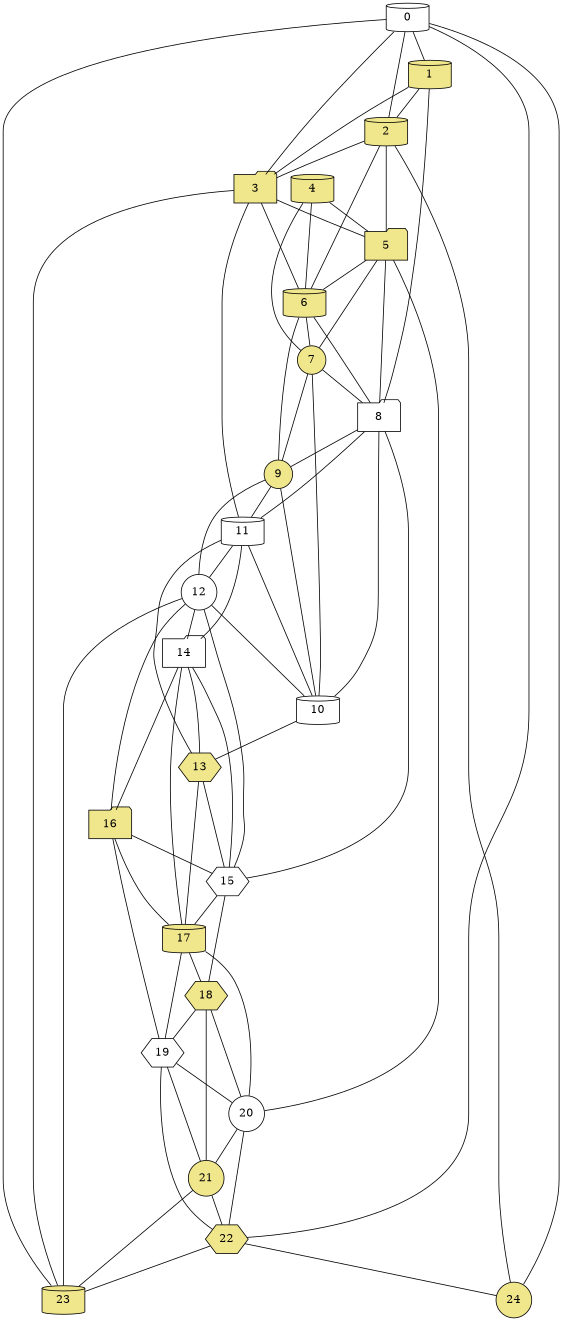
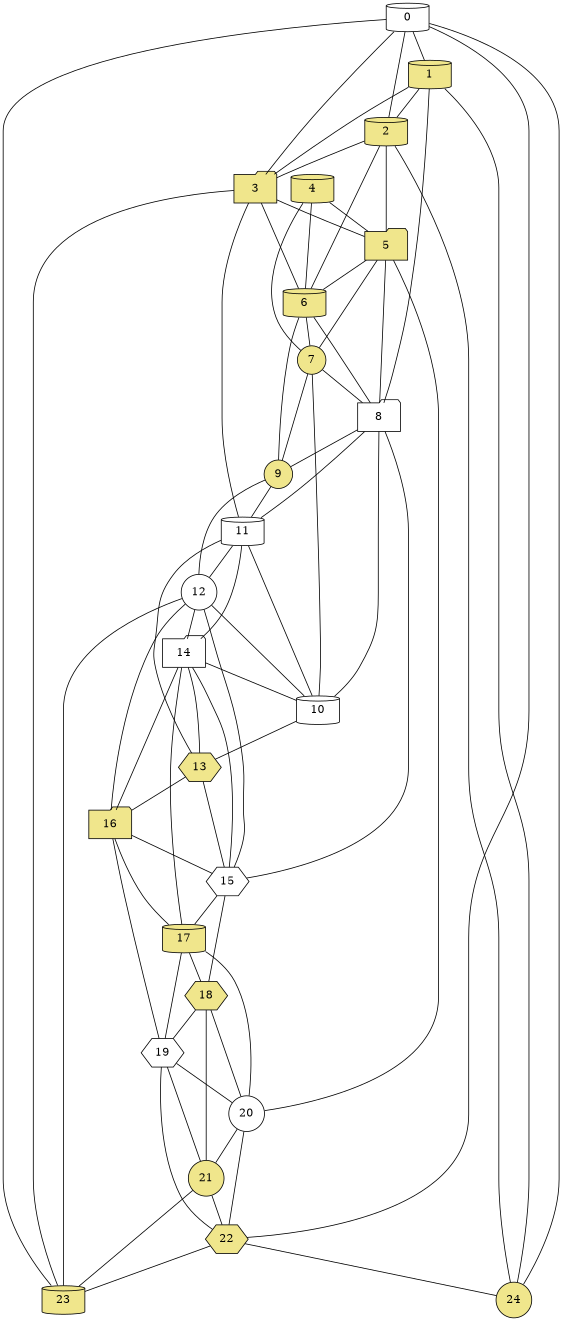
edge "9" -- "10": now "14" -- "10"
edge "1" -- "24": added
edge "13" -- "17": now "13" -- "16"
